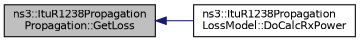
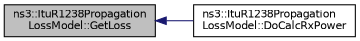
node "ns3::ItuR1238Propagation Propagation::GetLoss": label "ns3::ItuR1238Propagation Propagation::GetLoss" -> "ns3::ItuR1238Propagation LossModel::GetLoss"
